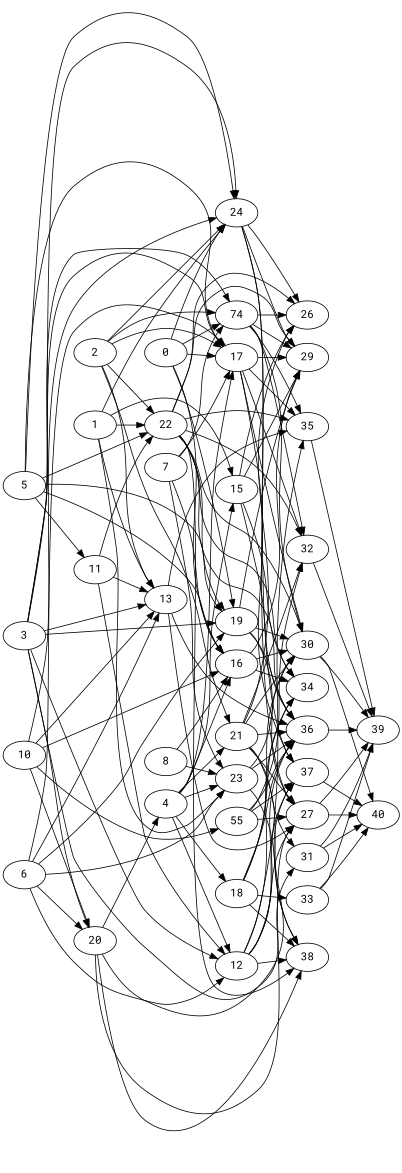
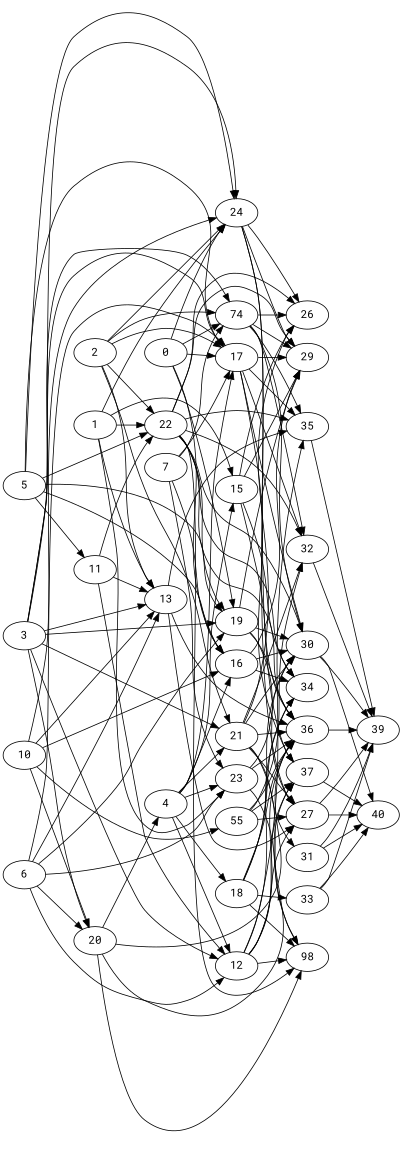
node "8": removed
edge "3" -> "31": now "3" -> "21"
node "38": label "38" -> "98"
edge "20" -> "27": now "20" -> "36"
